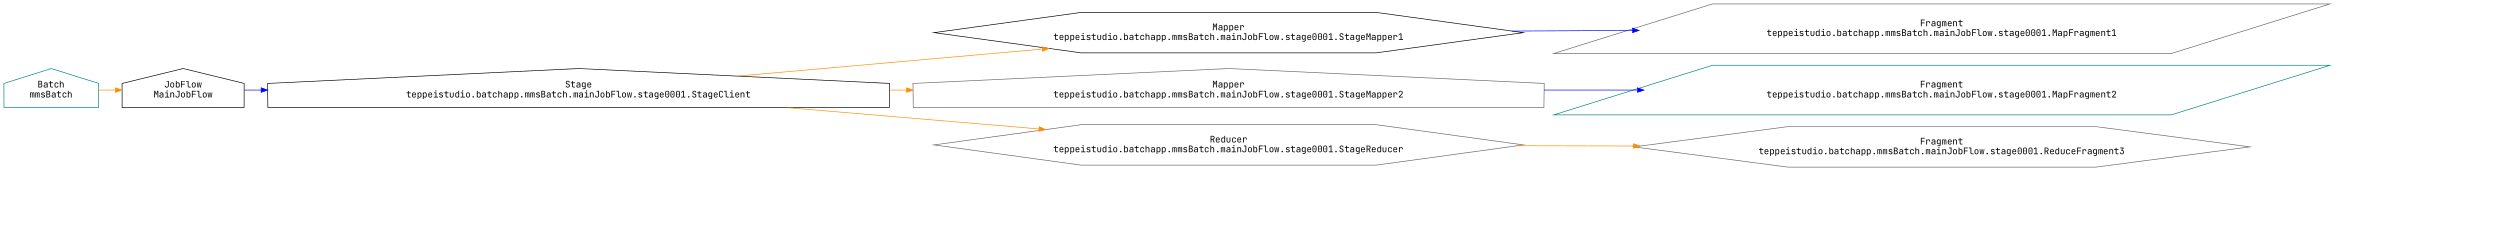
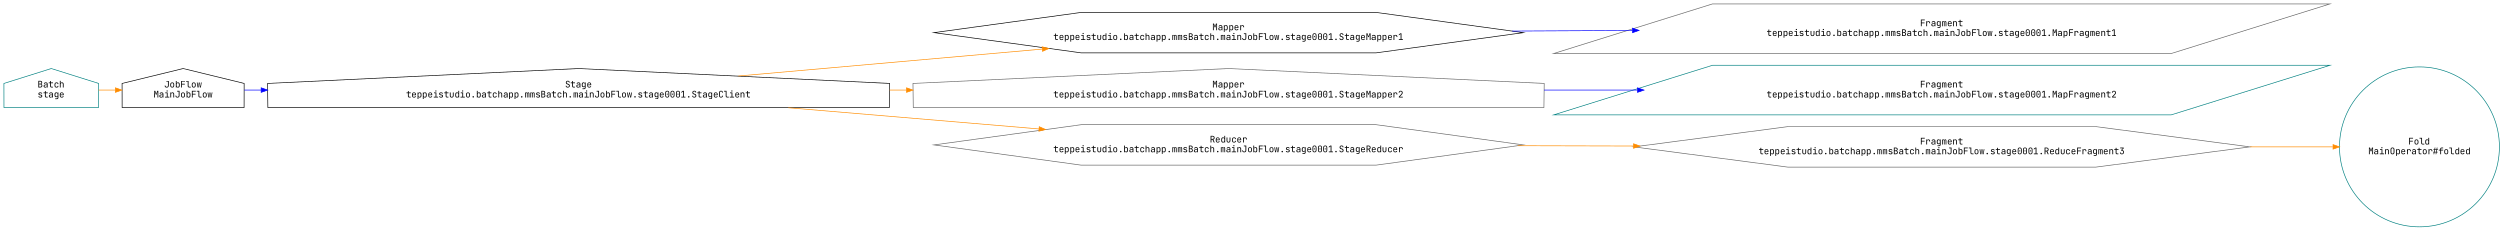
node "Batch mmsBatch": label "Batch mmsBatch" -> "Batch stage"
node "Fold MainOperator#folded": added
